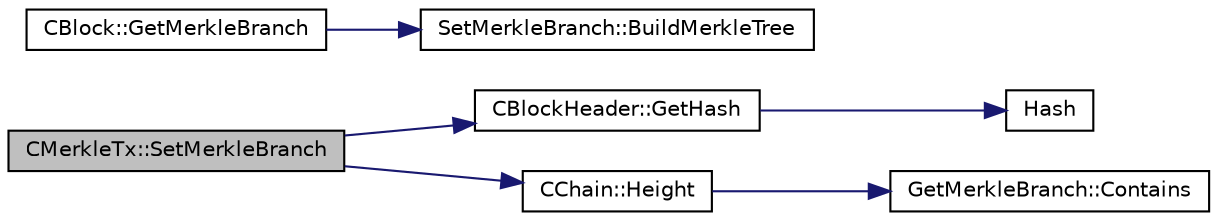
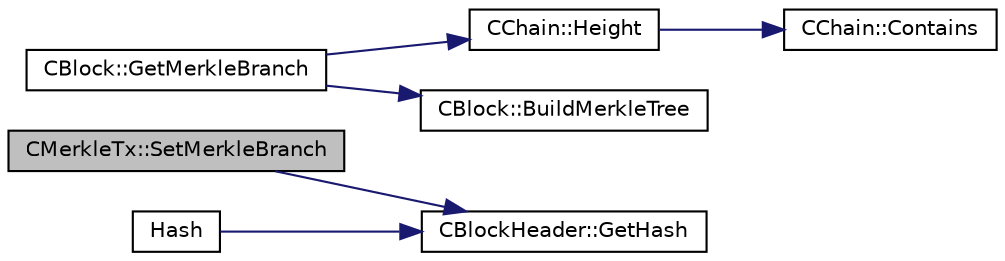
node "SetMerkleBranch::BuildMerkleTree": label "SetMerkleBranch::BuildMerkleTree" -> "CBlock::BuildMerkleTree"
edge "CBlockHeader::GetHash" -> "Hash": reversed
edge "CMerkleTx::SetMerkleBranch" -> "CChain::Height": now "CBlock::GetMerkleBranch" -> "CChain::Height"
node "GetMerkleBranch::Contains": label "GetMerkleBranch::Contains" -> "CChain::Contains"
